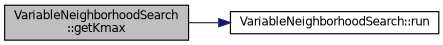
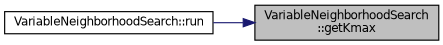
edge "VariableNeighborhoodSearch ::getKmax" -> "VariableNeighborhoodSearch::run": reversed
